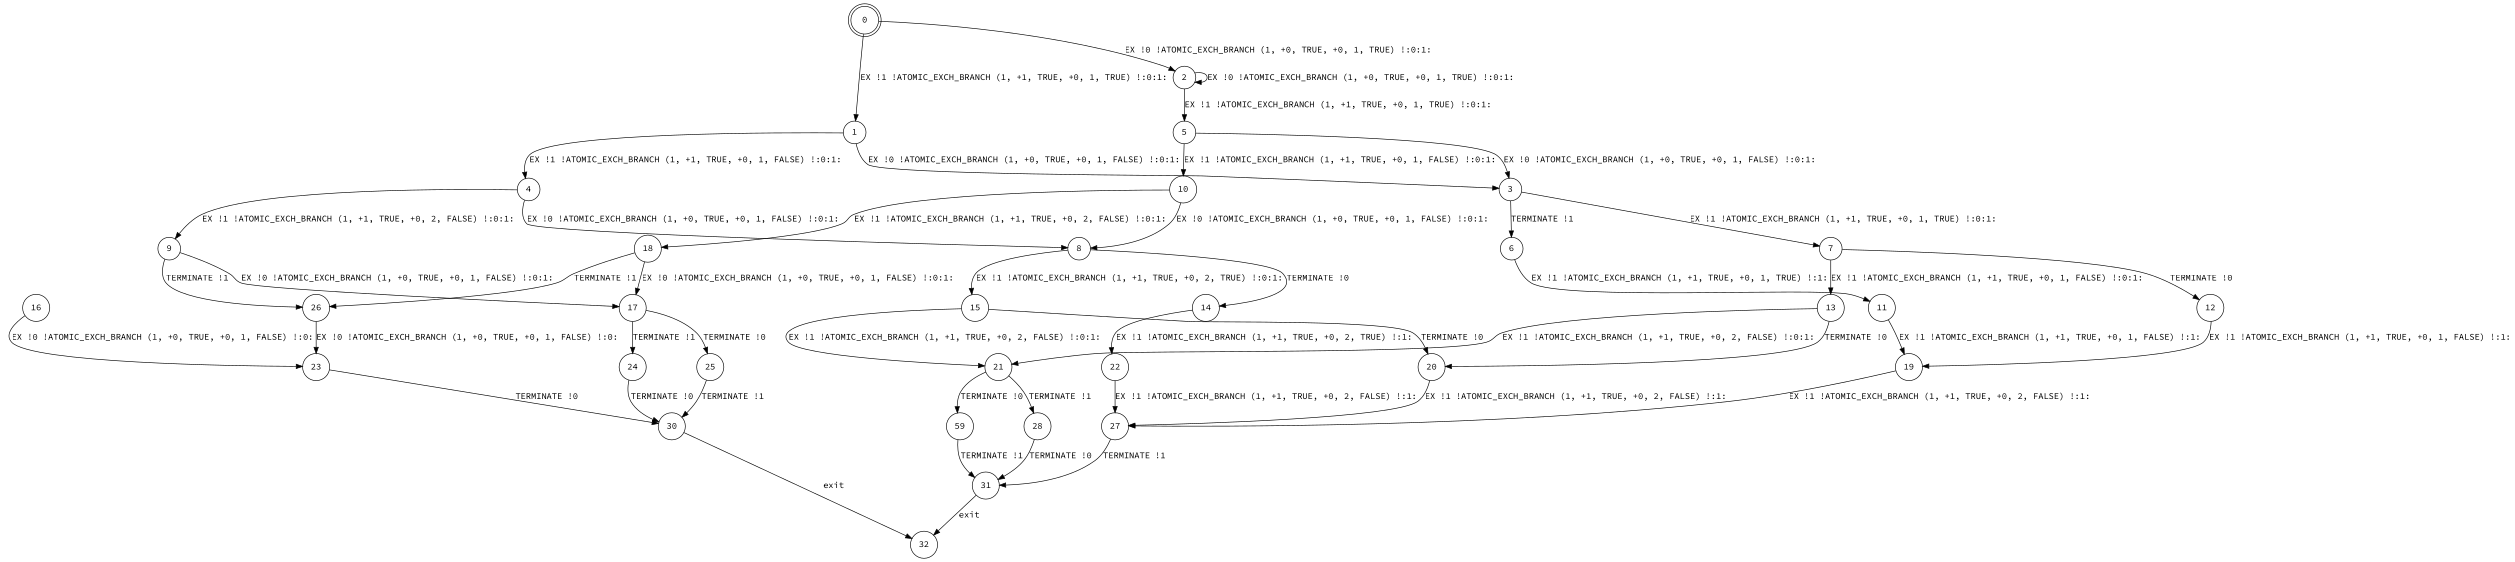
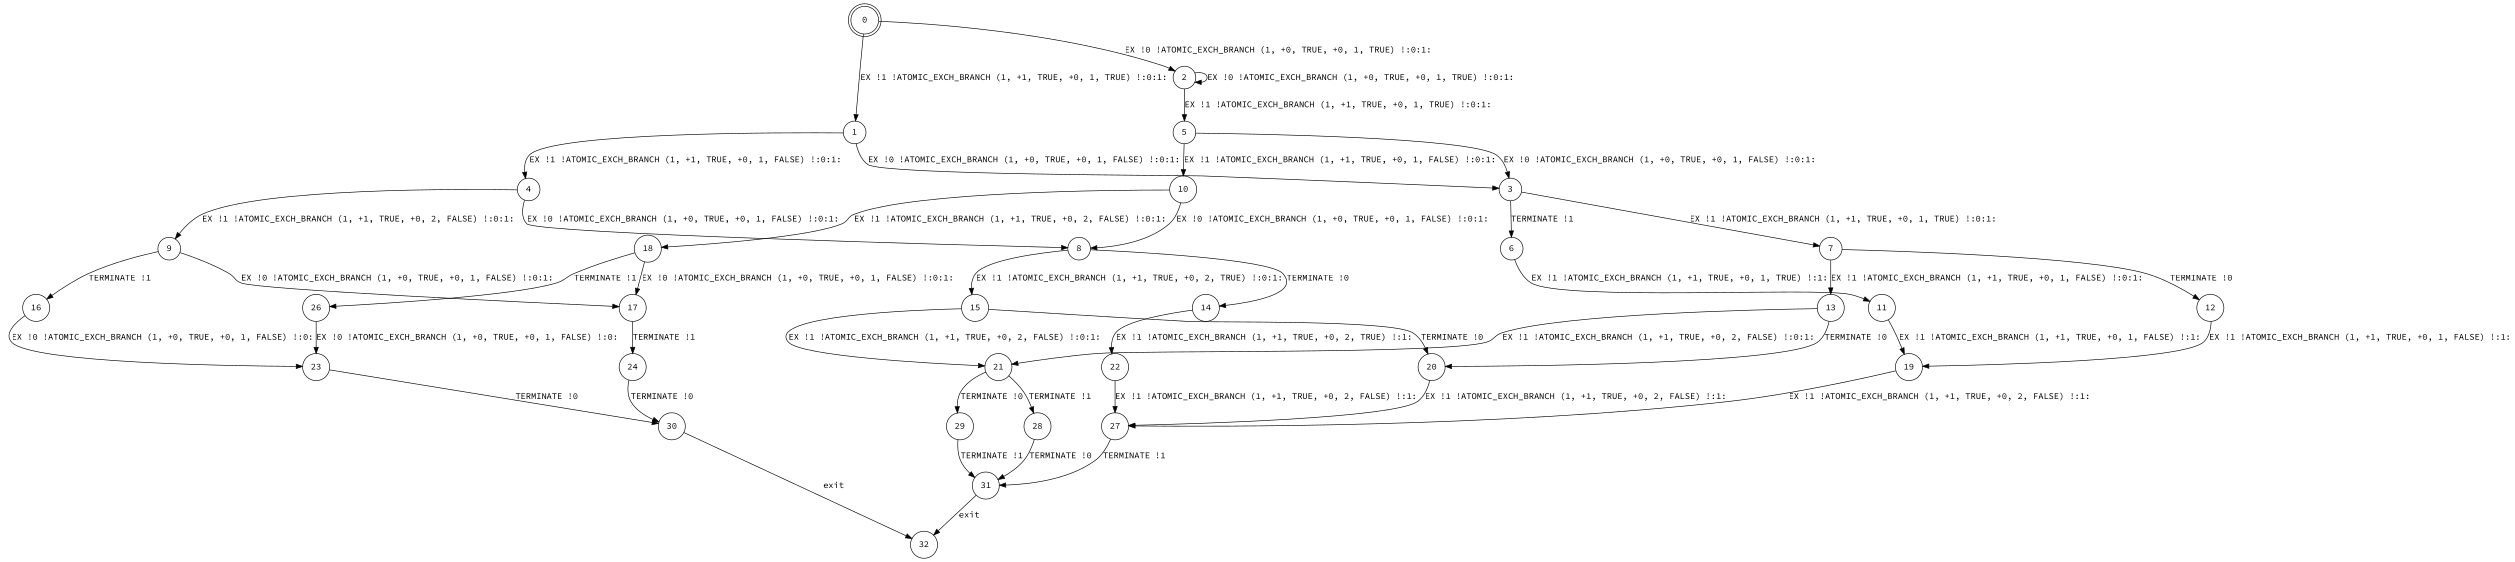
edge "9" -> "26": now "9" -> "16"
node "25": removed
node "59": label "59" -> "29"
